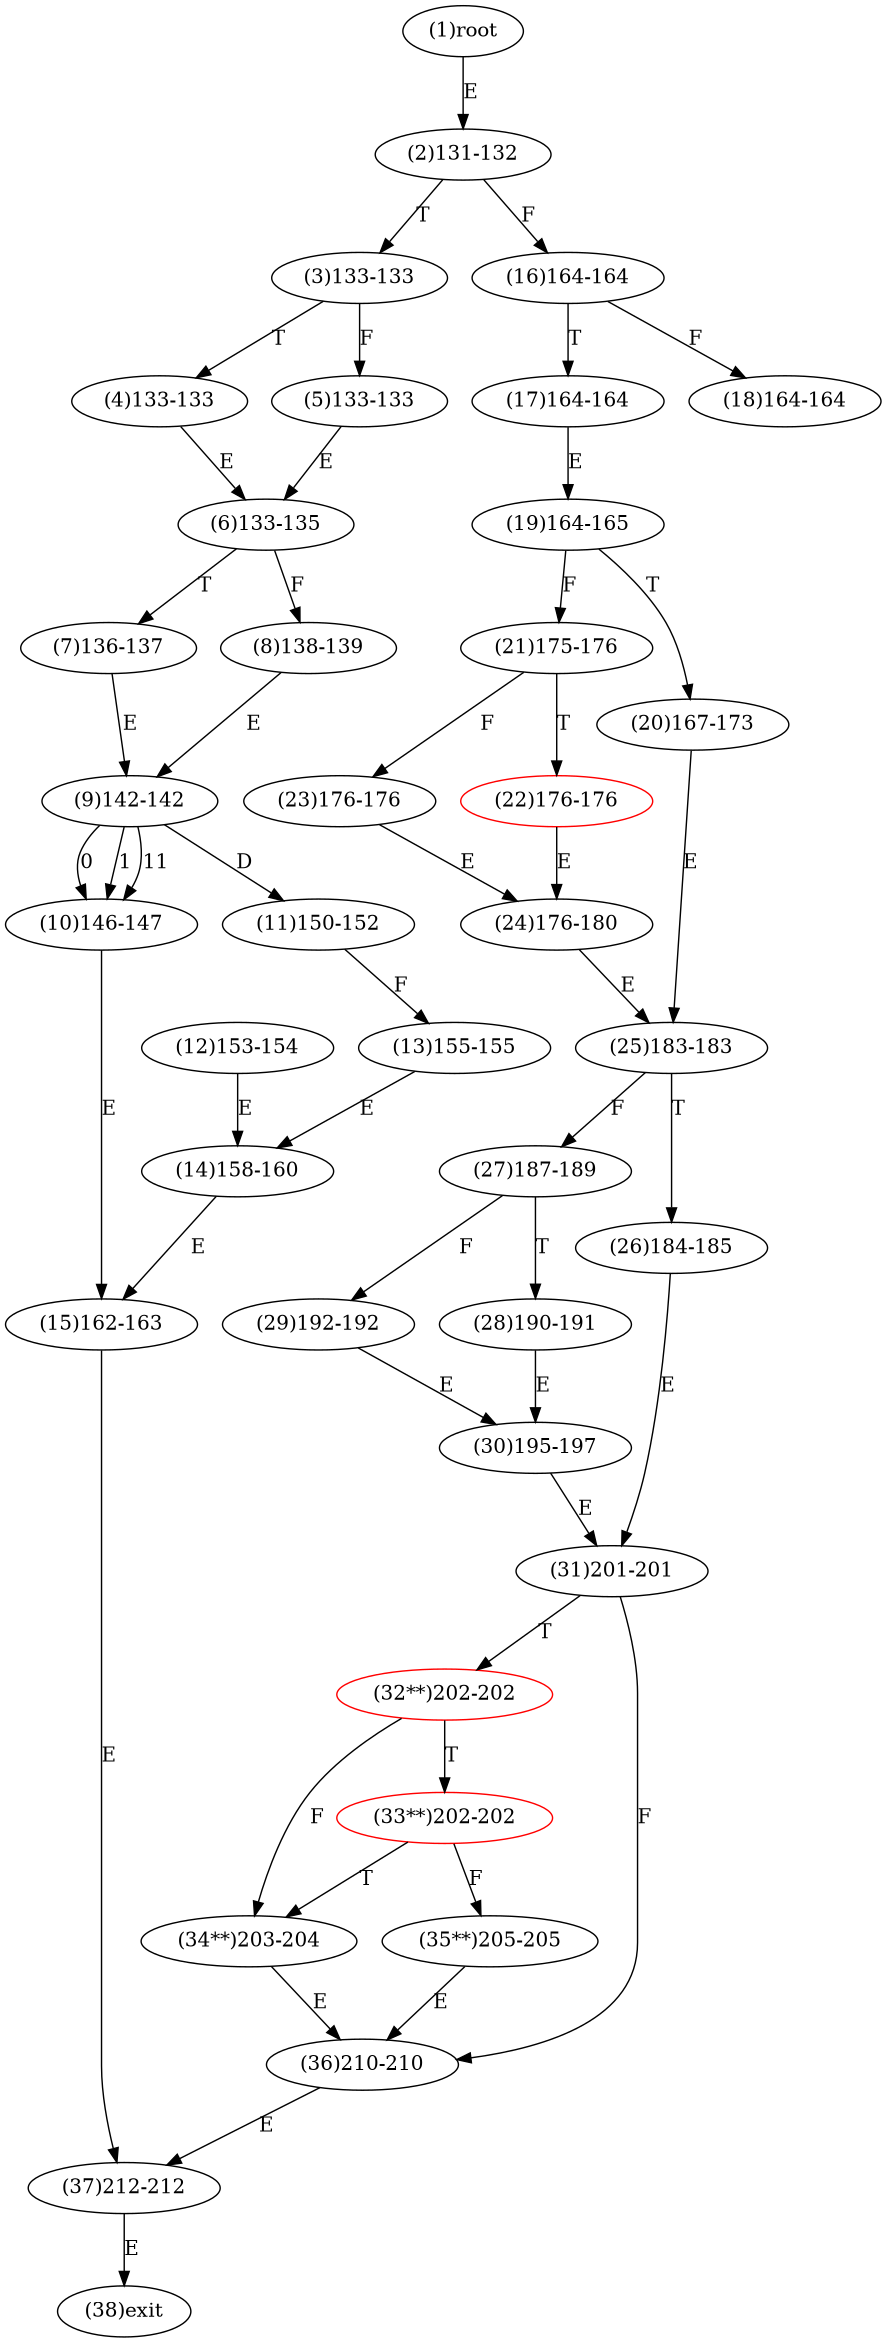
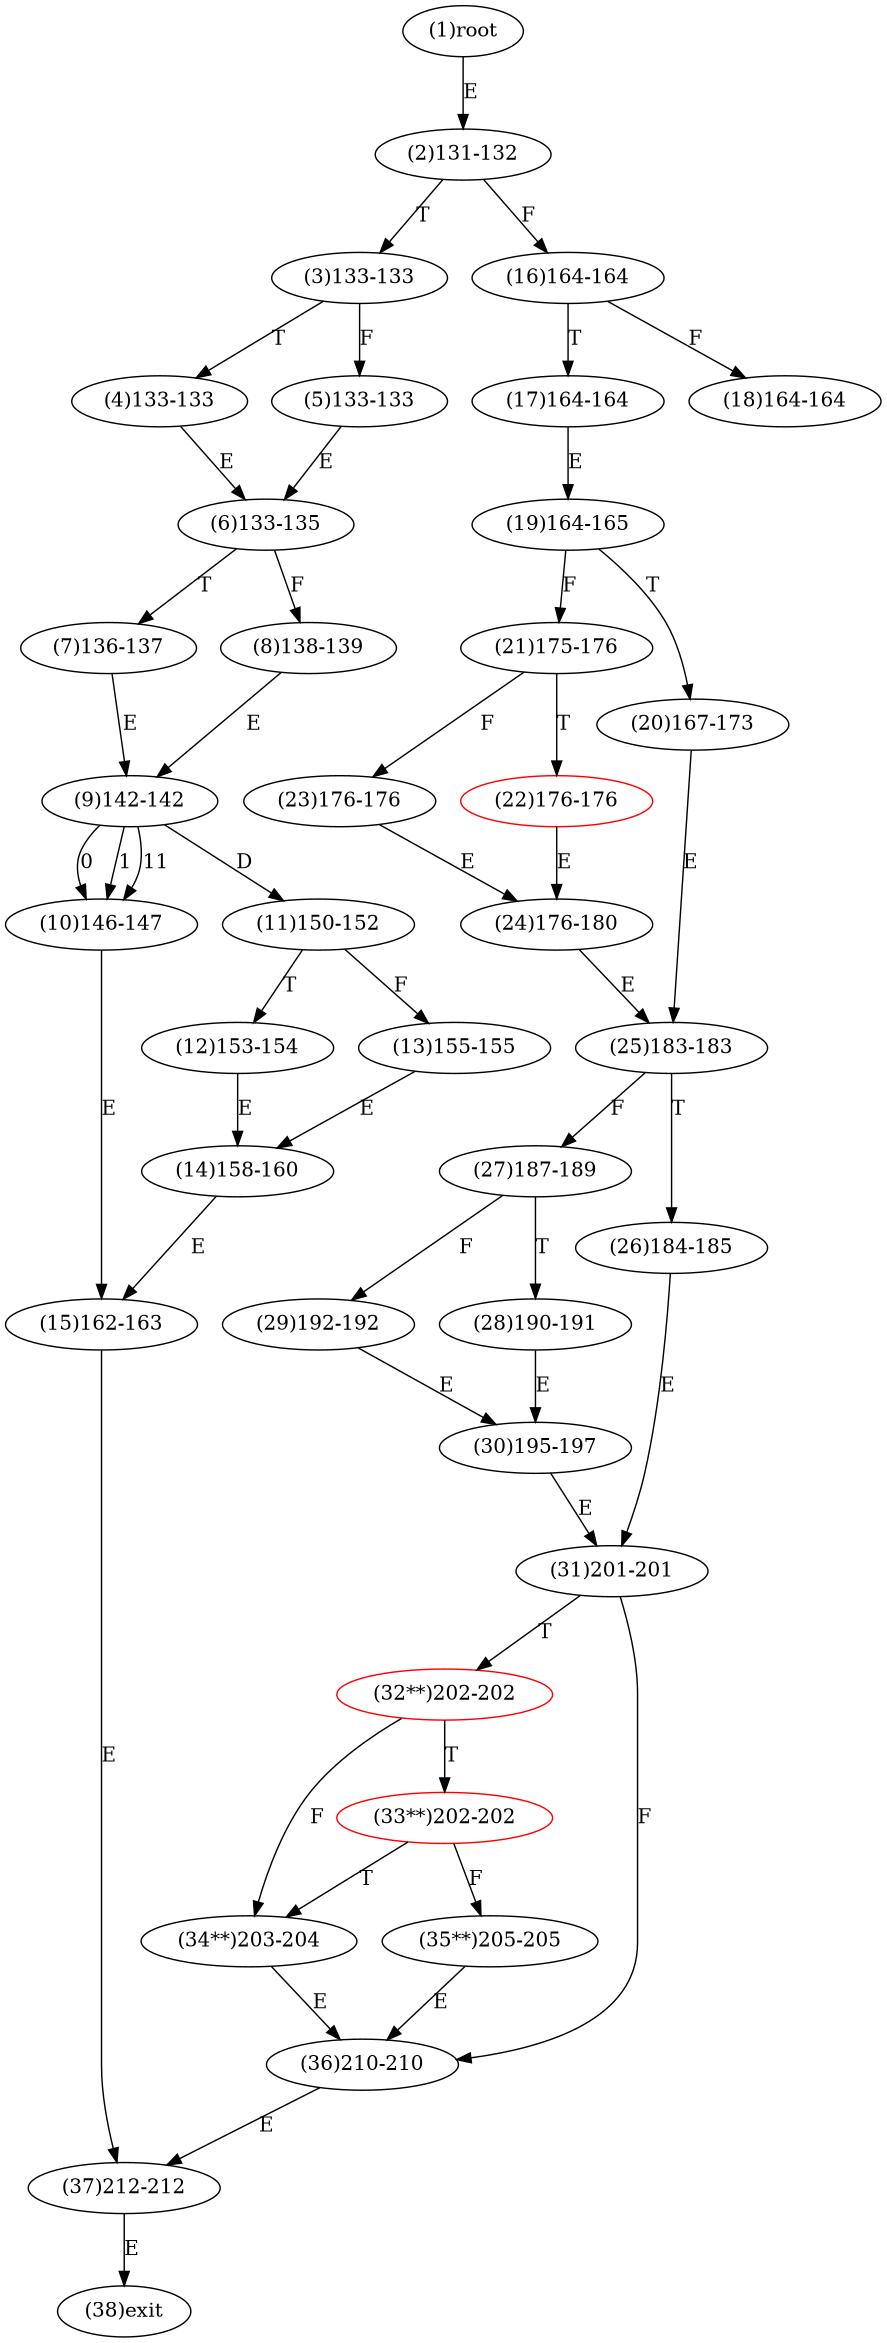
edge "(11)150-152" -> "(12)153-154": added, label "T"
